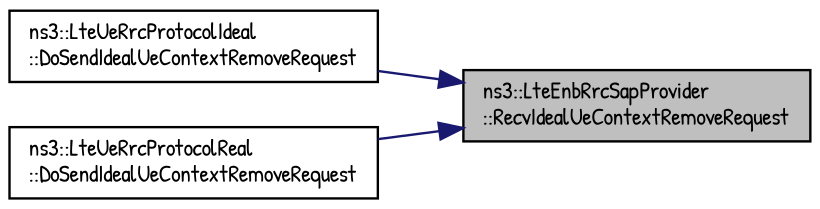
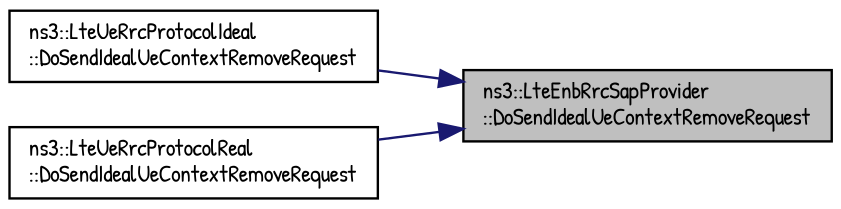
node "ns3::LteEnbRrcSapProvider ::RecvIdealUeContextRemoveRequest": label "ns3::LteEnbRrcSapProvider ::RecvIdealUeContextRemoveRequest" -> "ns3::LteEnbRrcSapProvider ::DoSendIdealUeContextRemoveRequest"
